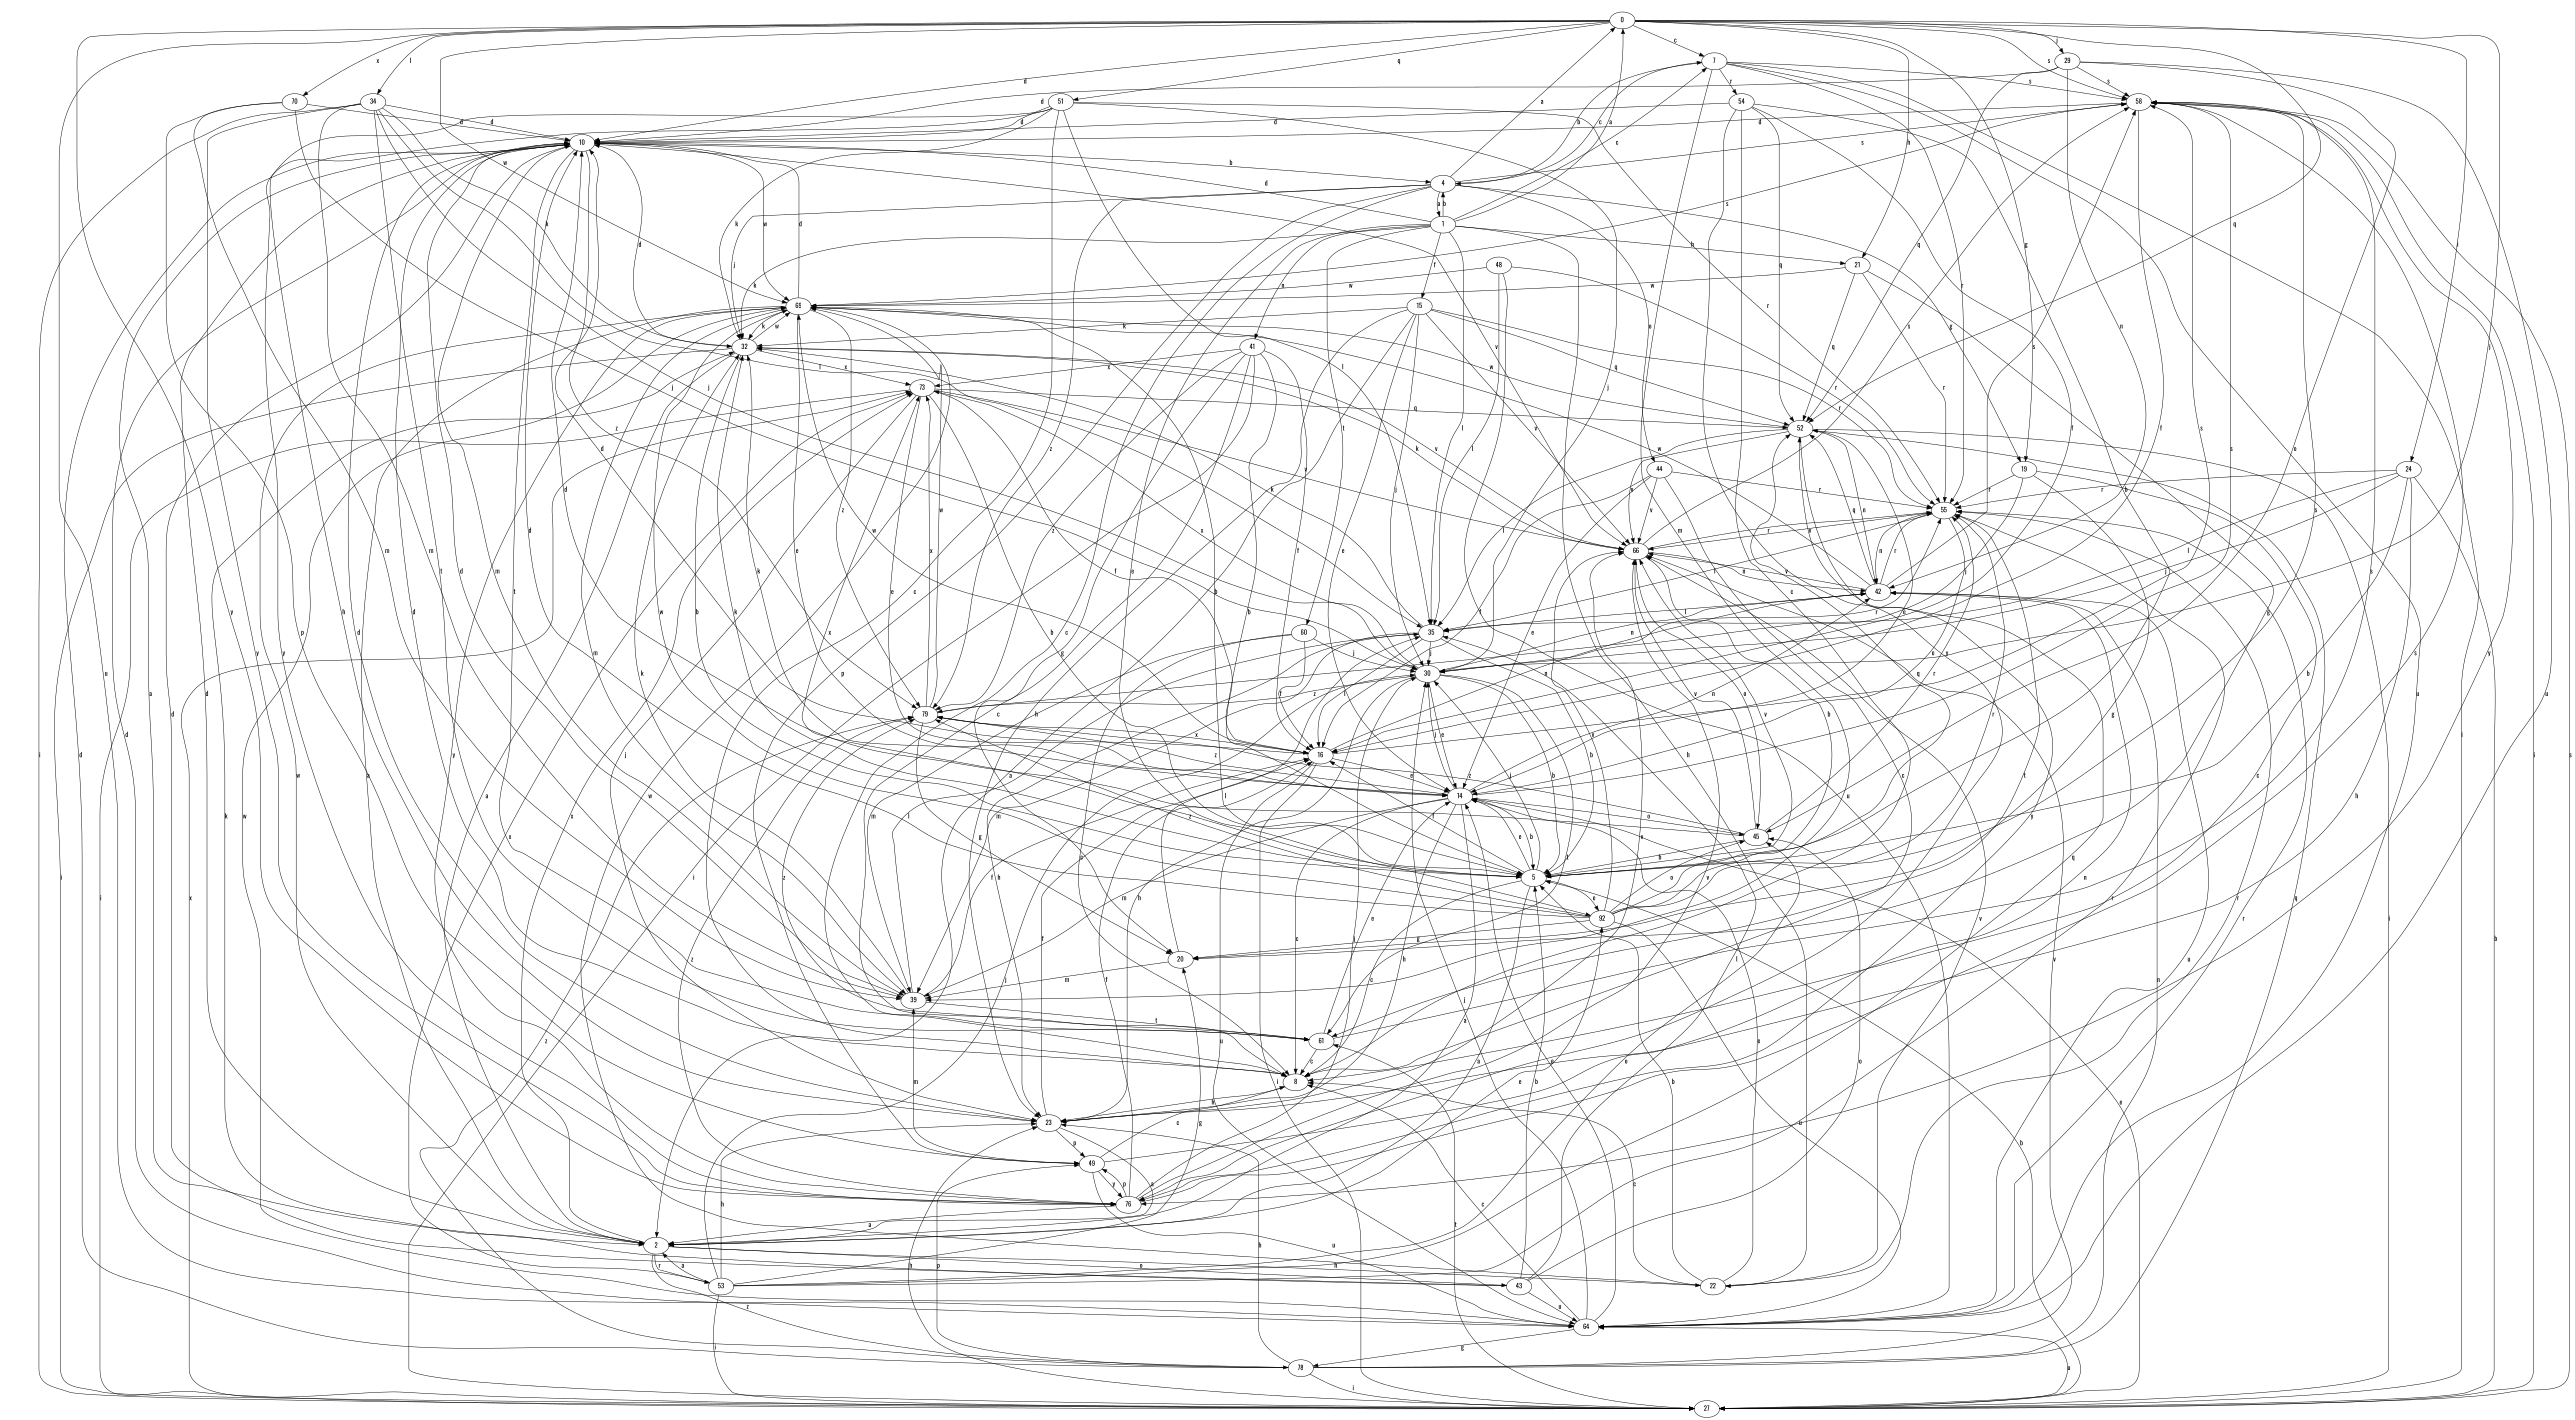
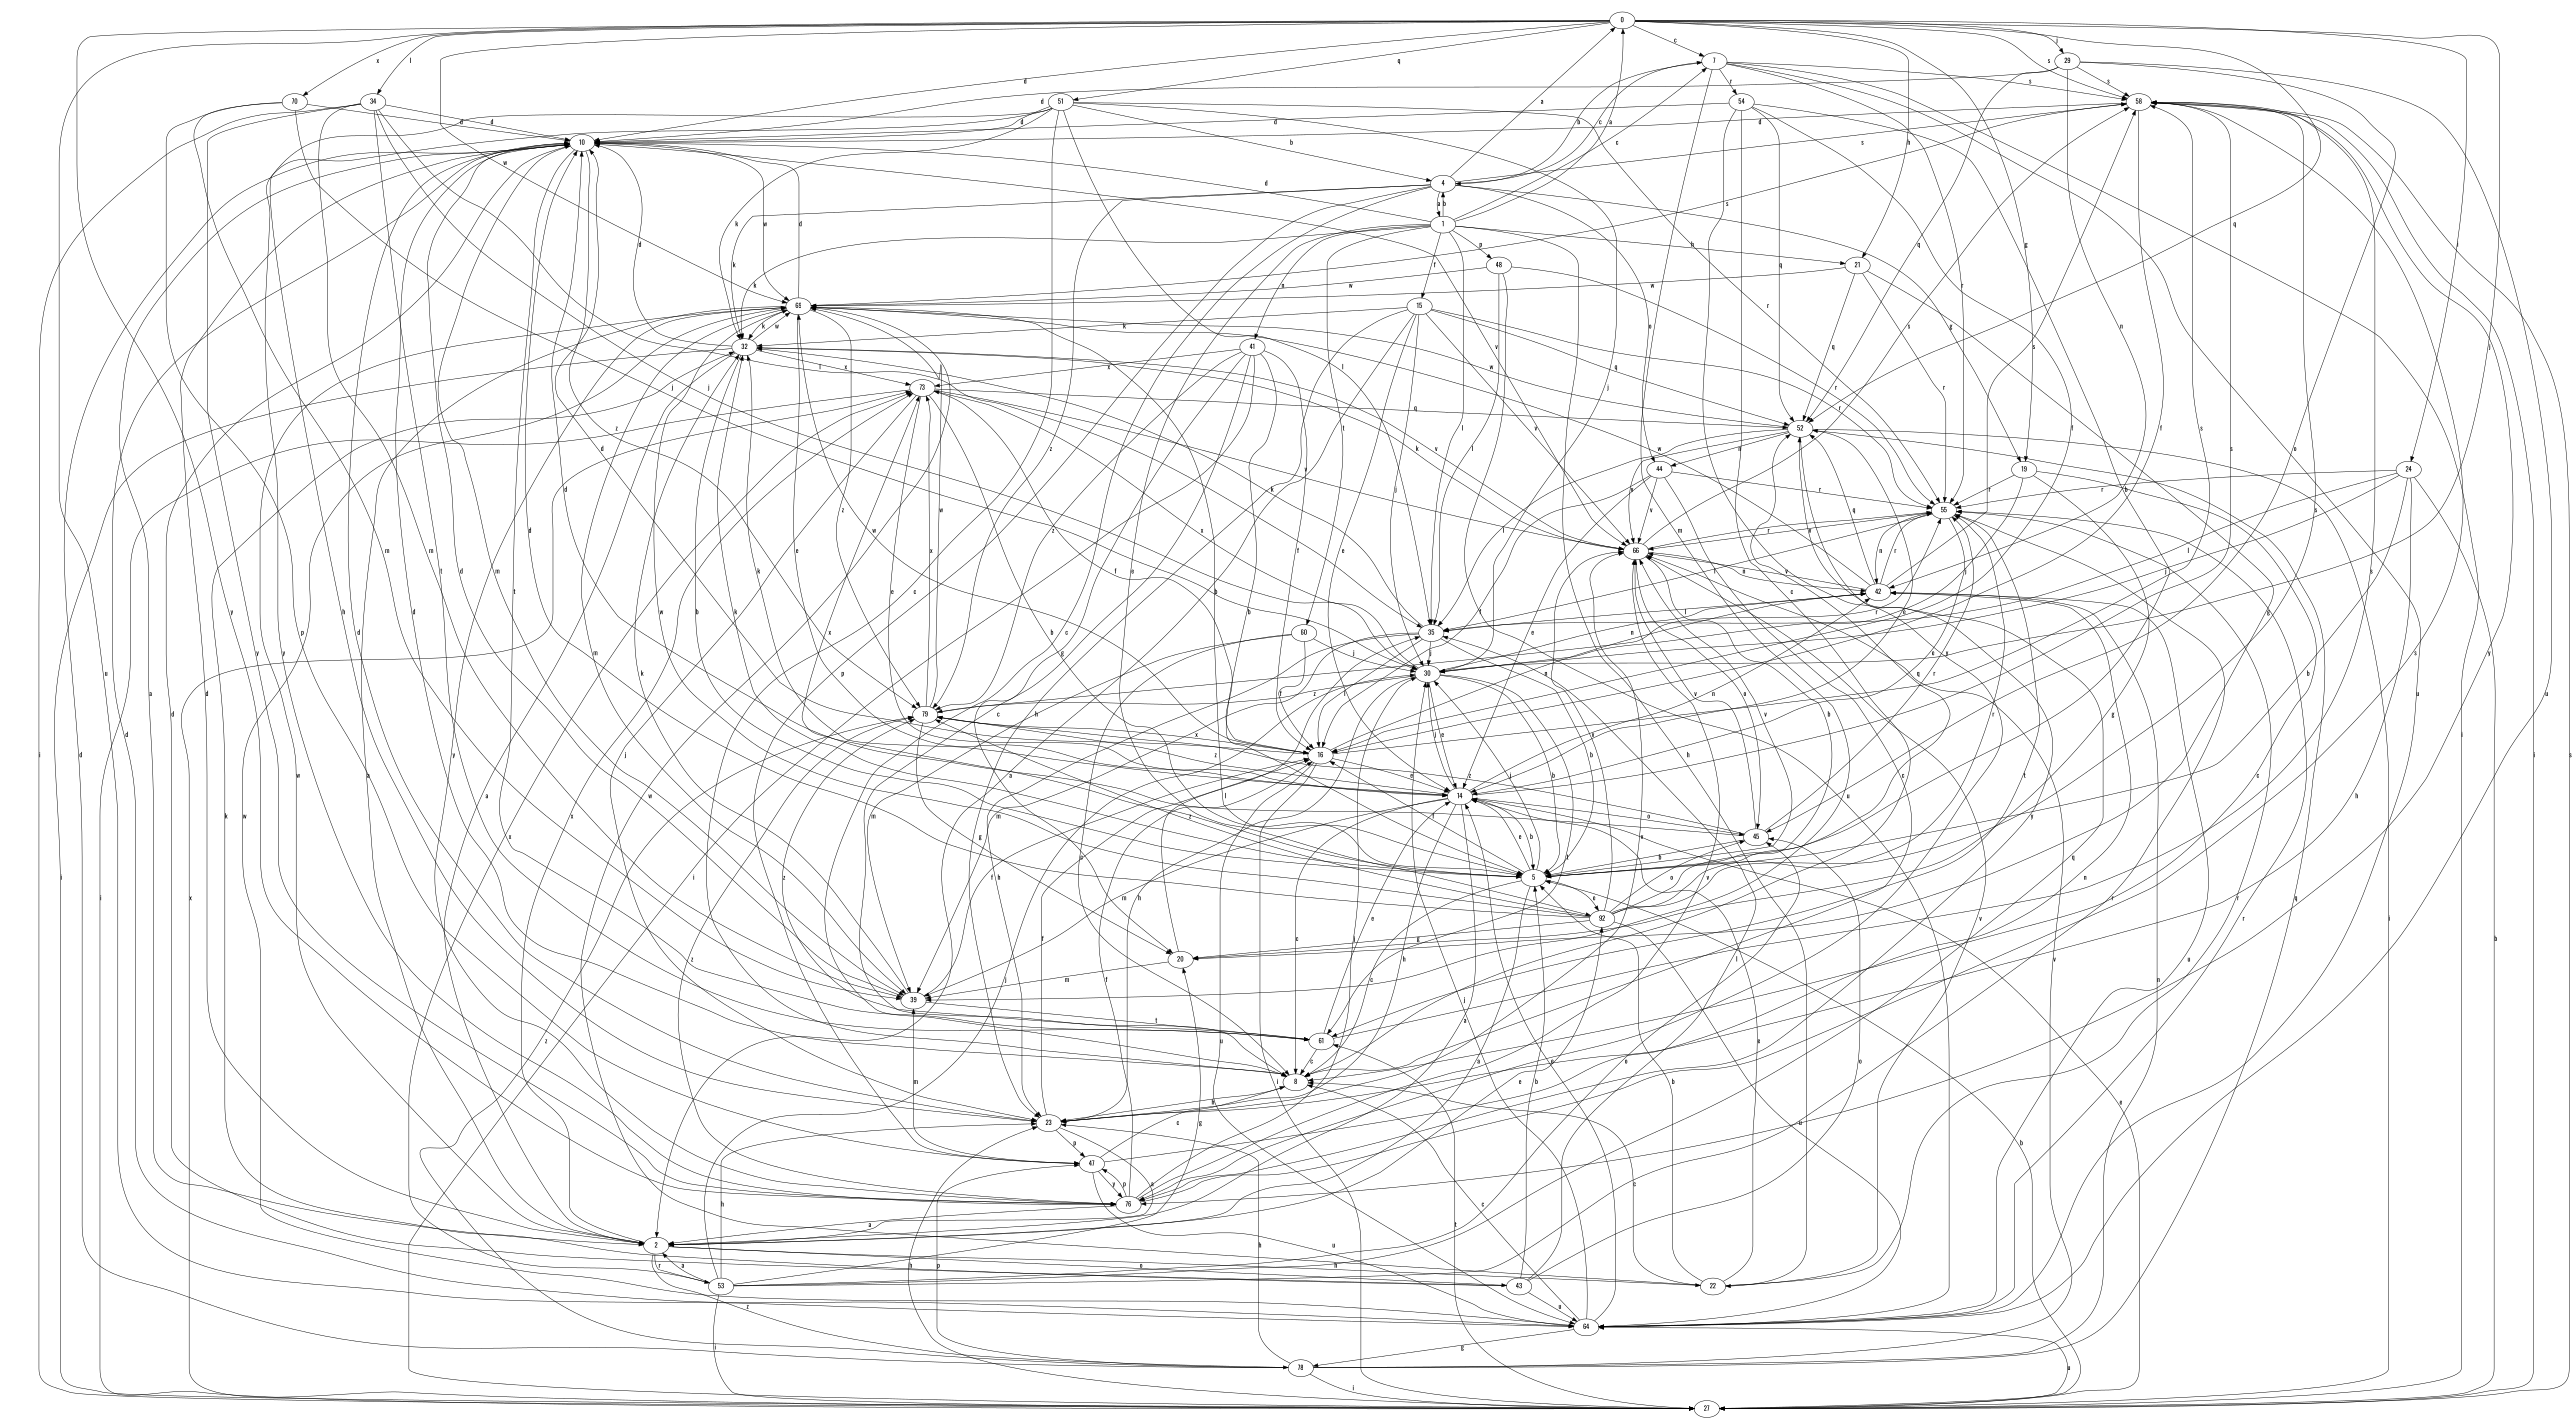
edge "10" -> "4": now "51" -> "4"
edge "34" -> "32": removed, label "k"
edge "1" -> "48": added, label "p"
edge "4" -> "32": label "j" -> "k"
edge "52" -> "42": now "52" -> "44"
edge "39" -> "35": removed, label "l"
node "49": label "49" -> "47"
